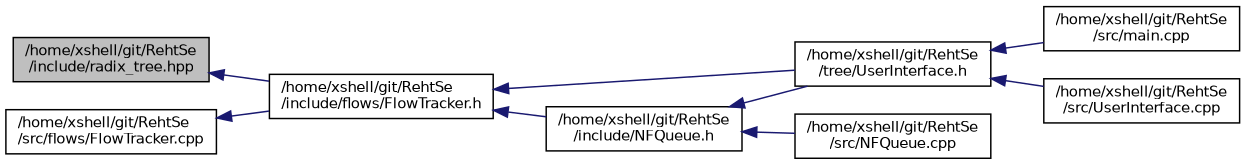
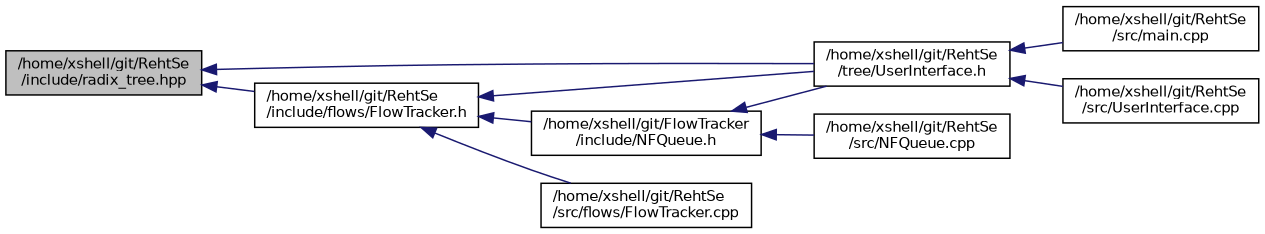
edge "/home/xshell/git/RehtSe /tree/UserInterface.h" -> "/home/xshell/git/RehtSe /include/radix_tree.hpp": added
edge "/home/xshell/git/RehtSe /include/flows/FlowTracker.h" -> "/home/xshell/git/RehtSe /src/flows/FlowTracker.cpp": reversed
node "/home/xshell/git/RehtSe /include/NFQueue.h": label "/home/xshell/git/RehtSe /include/NFQueue.h" -> "/home/xshell/git/FlowTracker /include/NFQueue.h"
